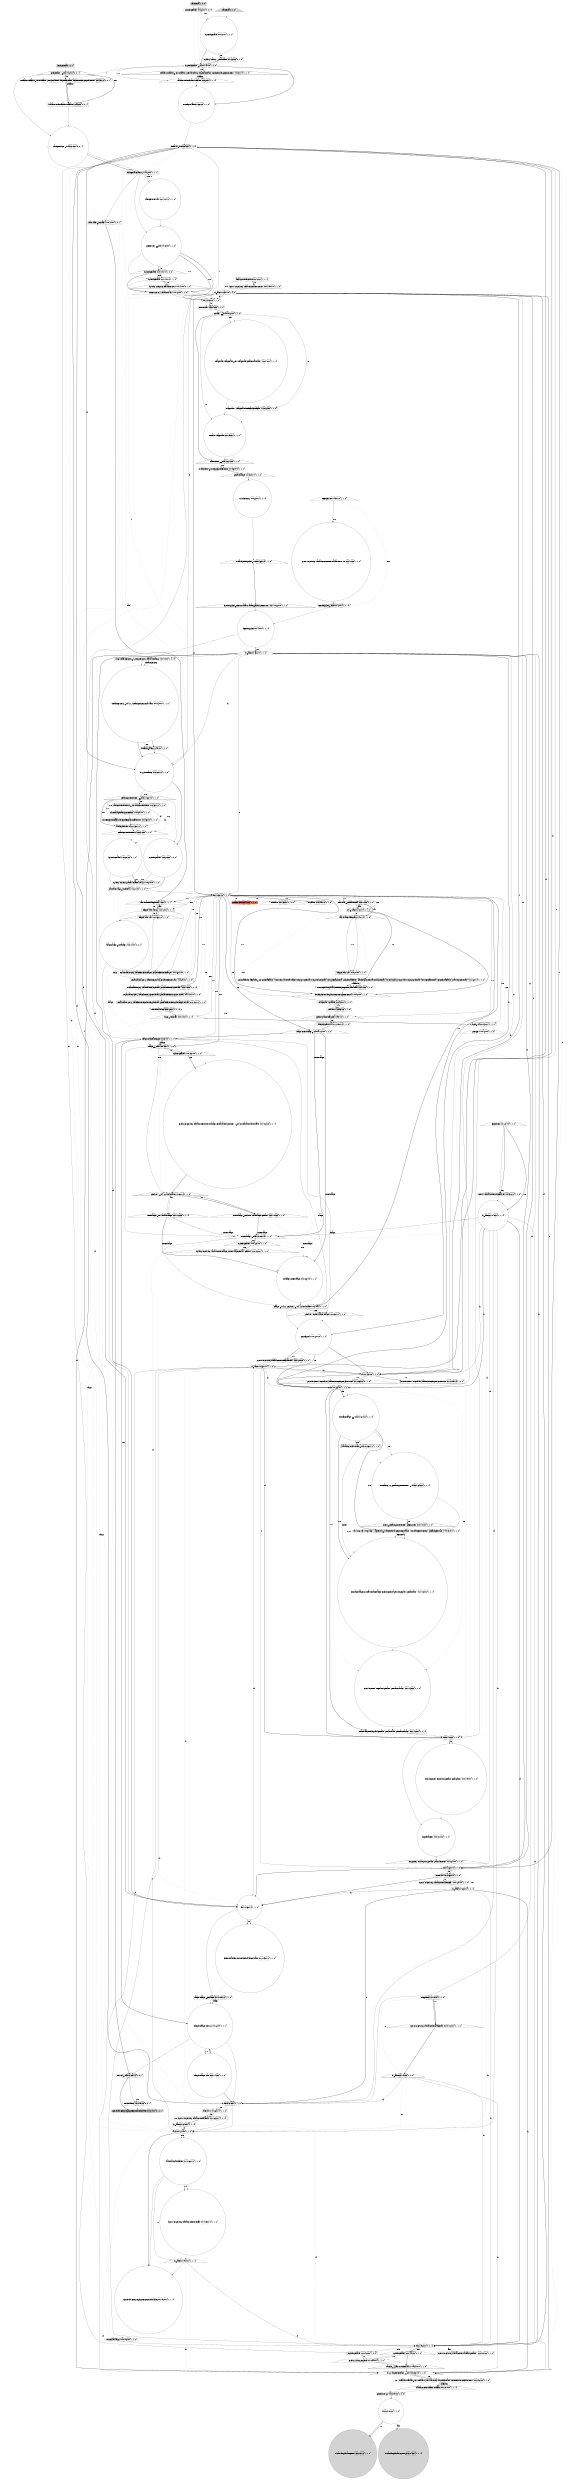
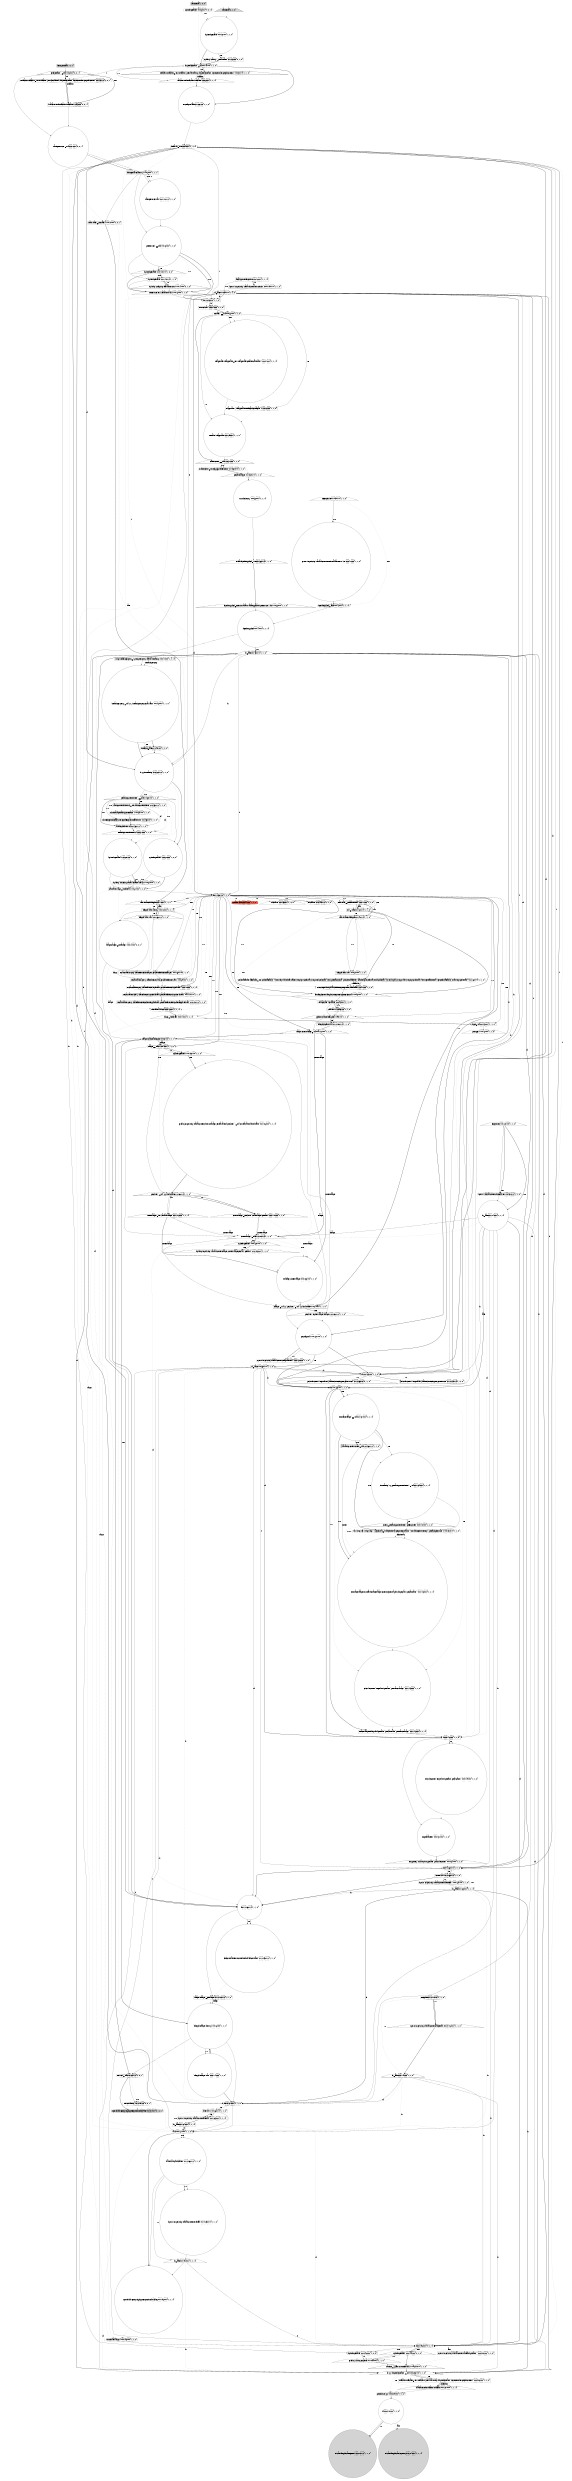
edge "ok = false@@@114@@@['1', '1', '0']" -> "ok@@@136@@@['1', '1', '0']": label "ok" -> "false"
